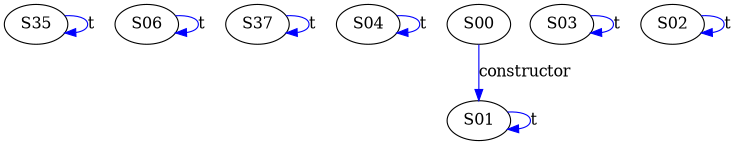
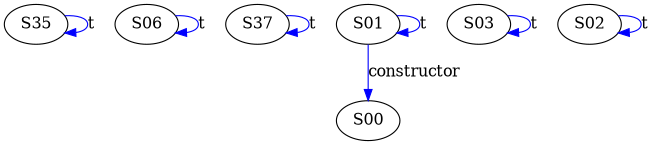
node "S04": removed
edge "S00" -> "S01": reversed
